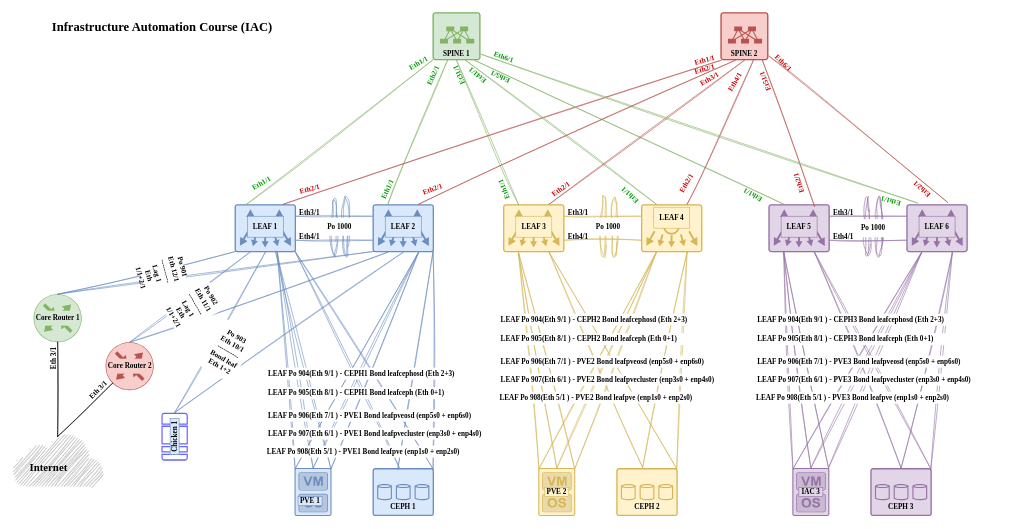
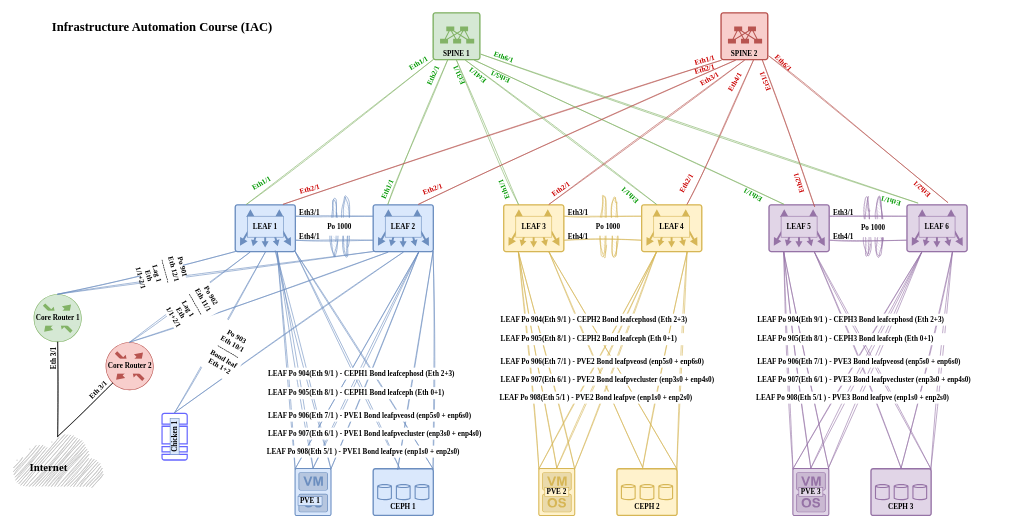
node "LEAF 4": moved (672, 218) -> (672, 227)
node "IAC 3": label "IAC 3" -> "PVE 3"
